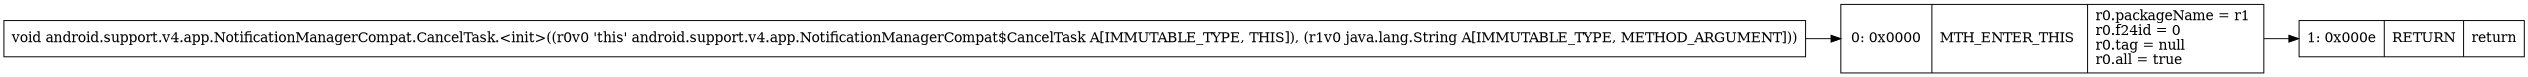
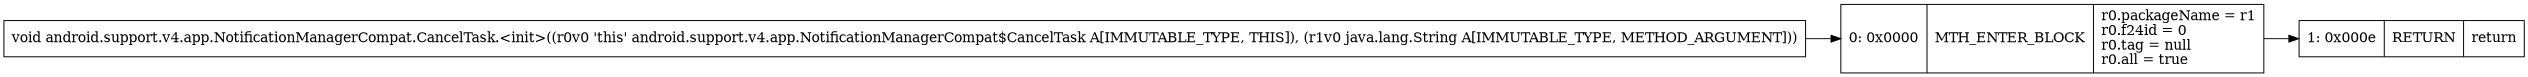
node "0: 0x0000": text "MTH_ENTER_THIS" -> "MTH_ENTER_BLOCK"
